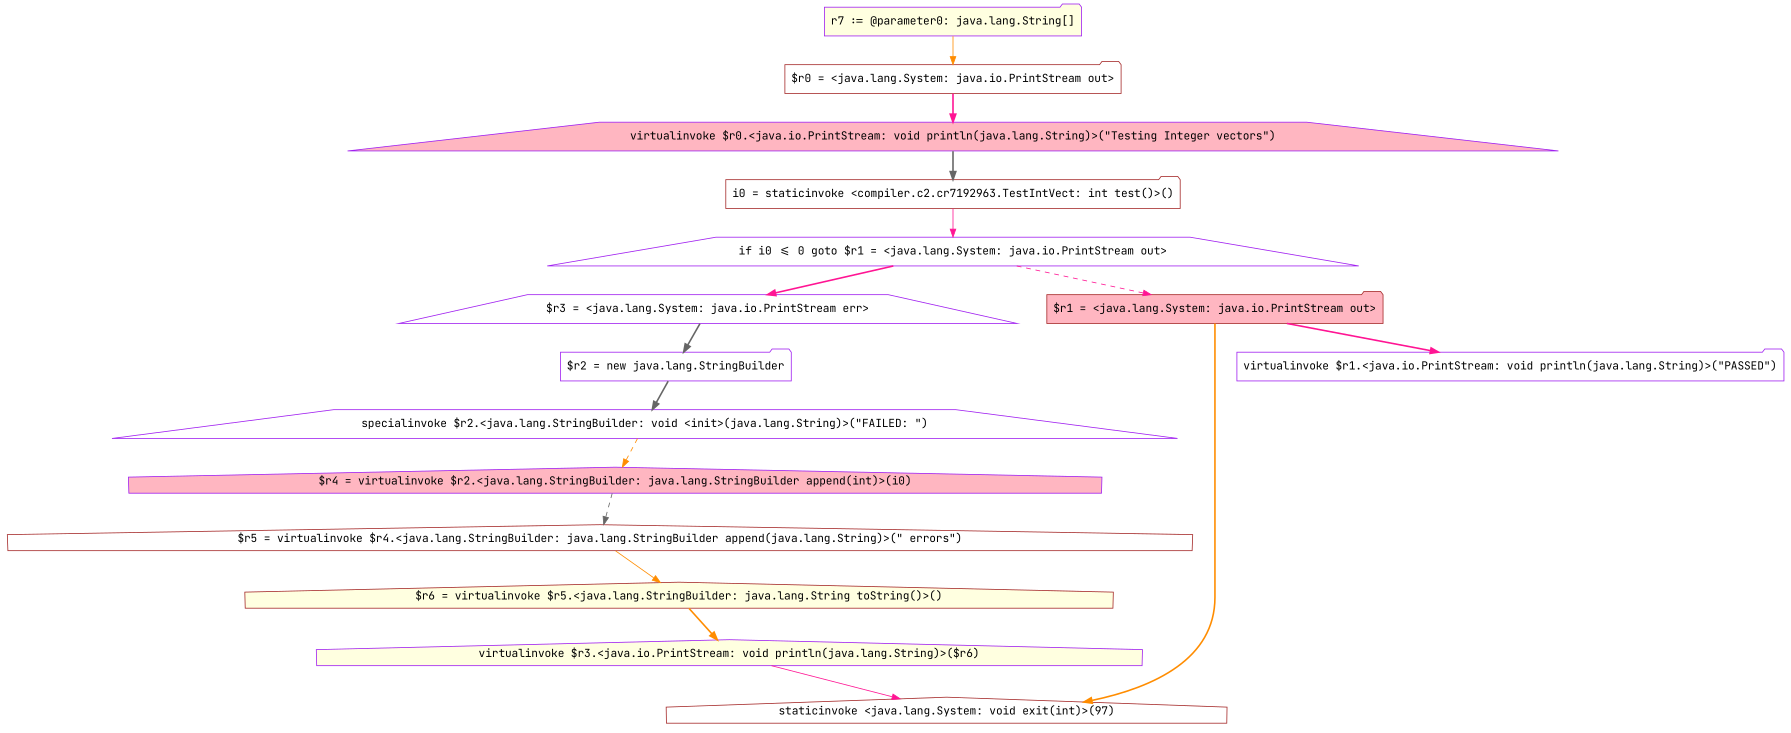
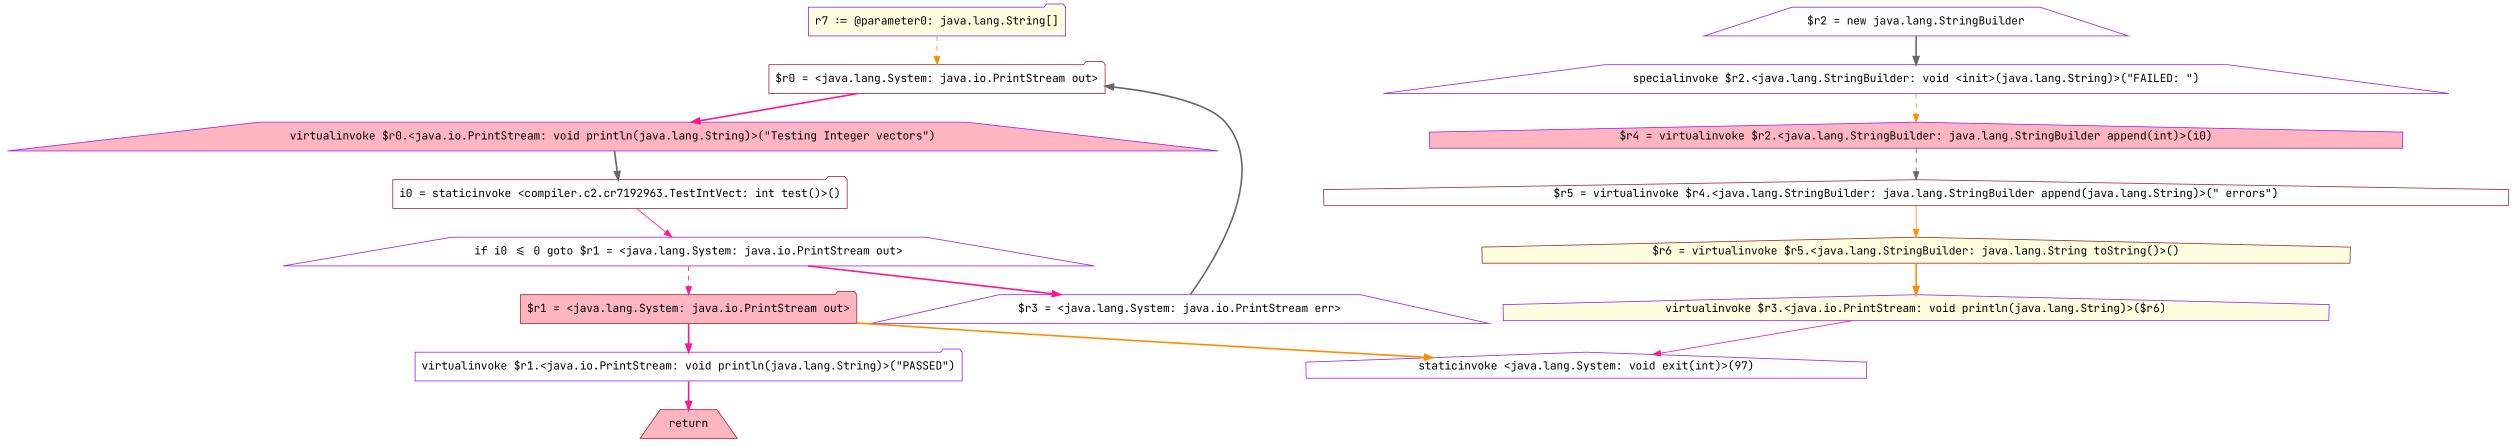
edge "r7 := @parameter0: java.lang.String[]" -> "$r0 = <java.lang.System: java.io.PrintStream out>": style solid -> dashed
edge "$r3 = <java.lang.System: java.io.PrintStream err>" -> "$r2 = new java.lang.StringBuilder": now "$r3 = <java.lang.System: java.io.PrintStream err>" -> "$r0 = <java.lang.System: java.io.PrintStream out>"
node "$r2 = new java.lang.StringBuilder": shape folder -> trapezium
node "return": added
node "staticinvoke <java.lang.System: void exit(int)>(97)": color brown -> purple
